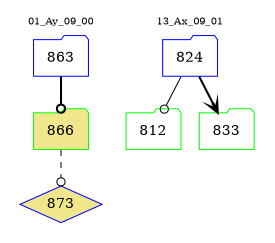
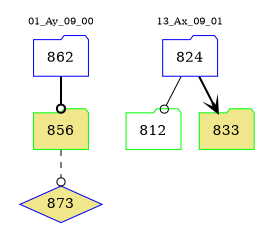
node "863": label "863" -> "862"
node "866": label "866" -> "856"
node "833": fillcolor white -> khaki
